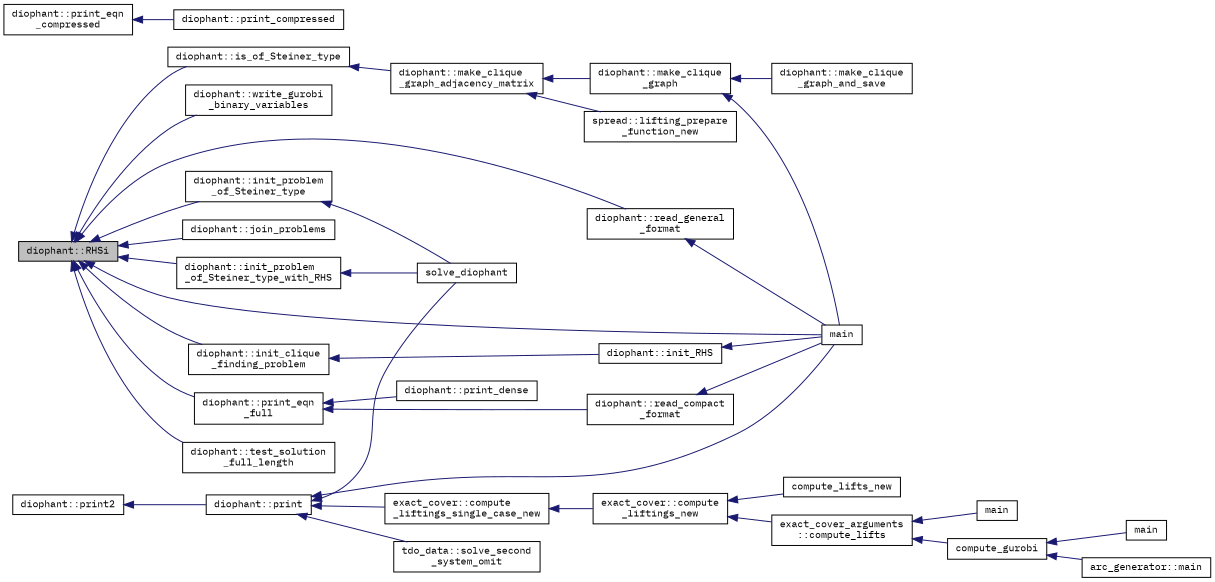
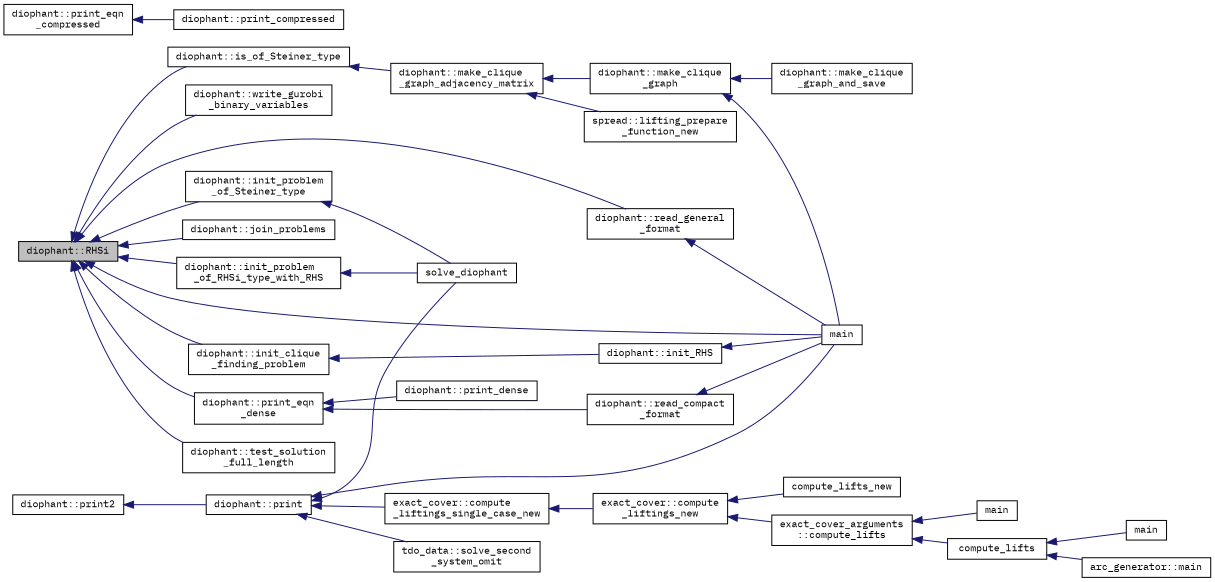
node "diophant::init_problem _of_Steiner_type_with_RHS": label "diophant::init_problem _of_Steiner_type_with_RHS" -> "diophant::init_problem _of_RHSi_type_with_RHS"
node "diophant::print_eqn _full": label "diophant::print_eqn _full" -> "diophant::print_eqn _dense"
node "compute_gurobi": label "compute_gurobi" -> "compute_lifts"
